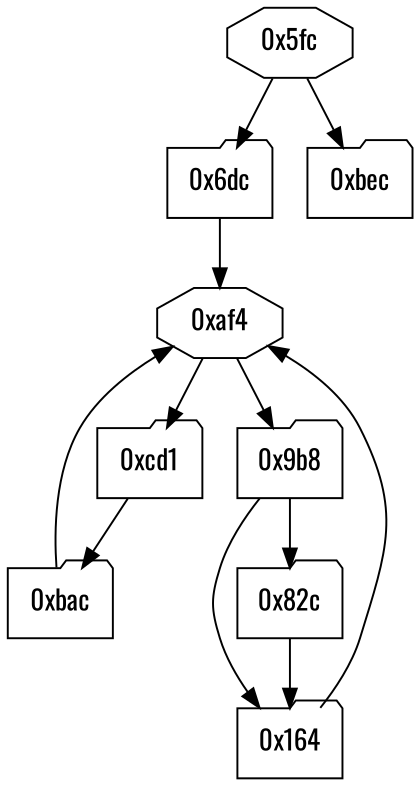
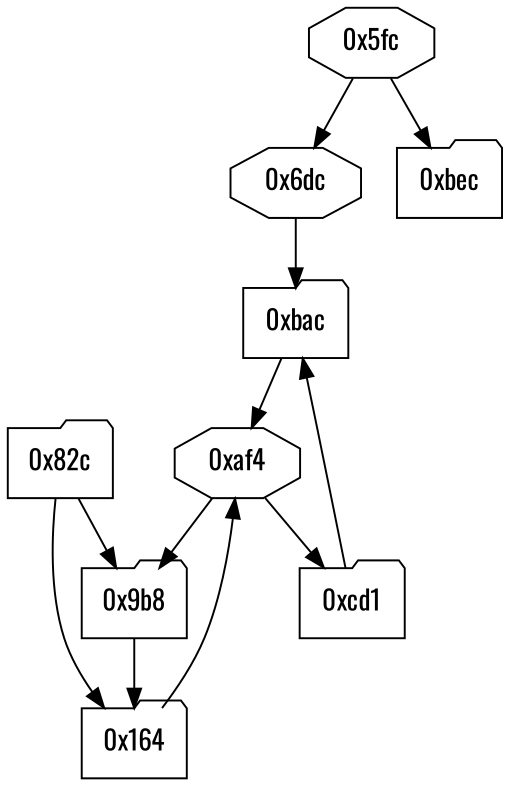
node "0x6dc": shape folder -> octagon
edge "0x6dc" -> "0xaf4": now "0x6dc" -> "0xbac"
edge "0x9b8" -> "0x82c": reversed
